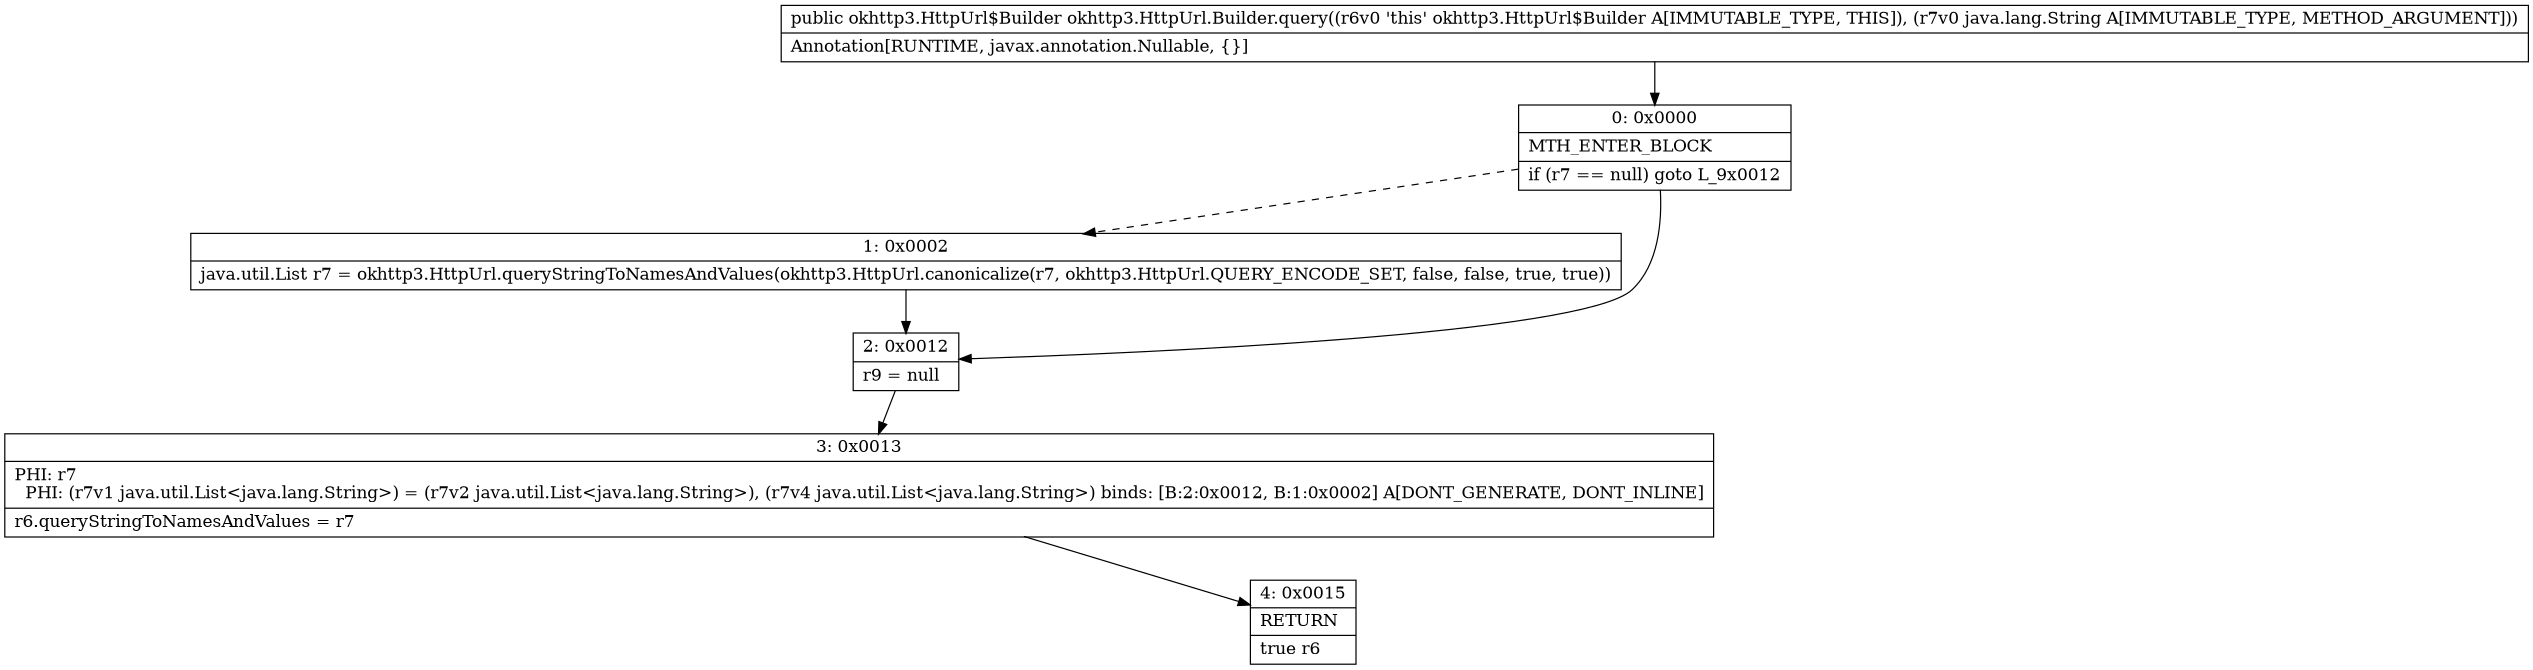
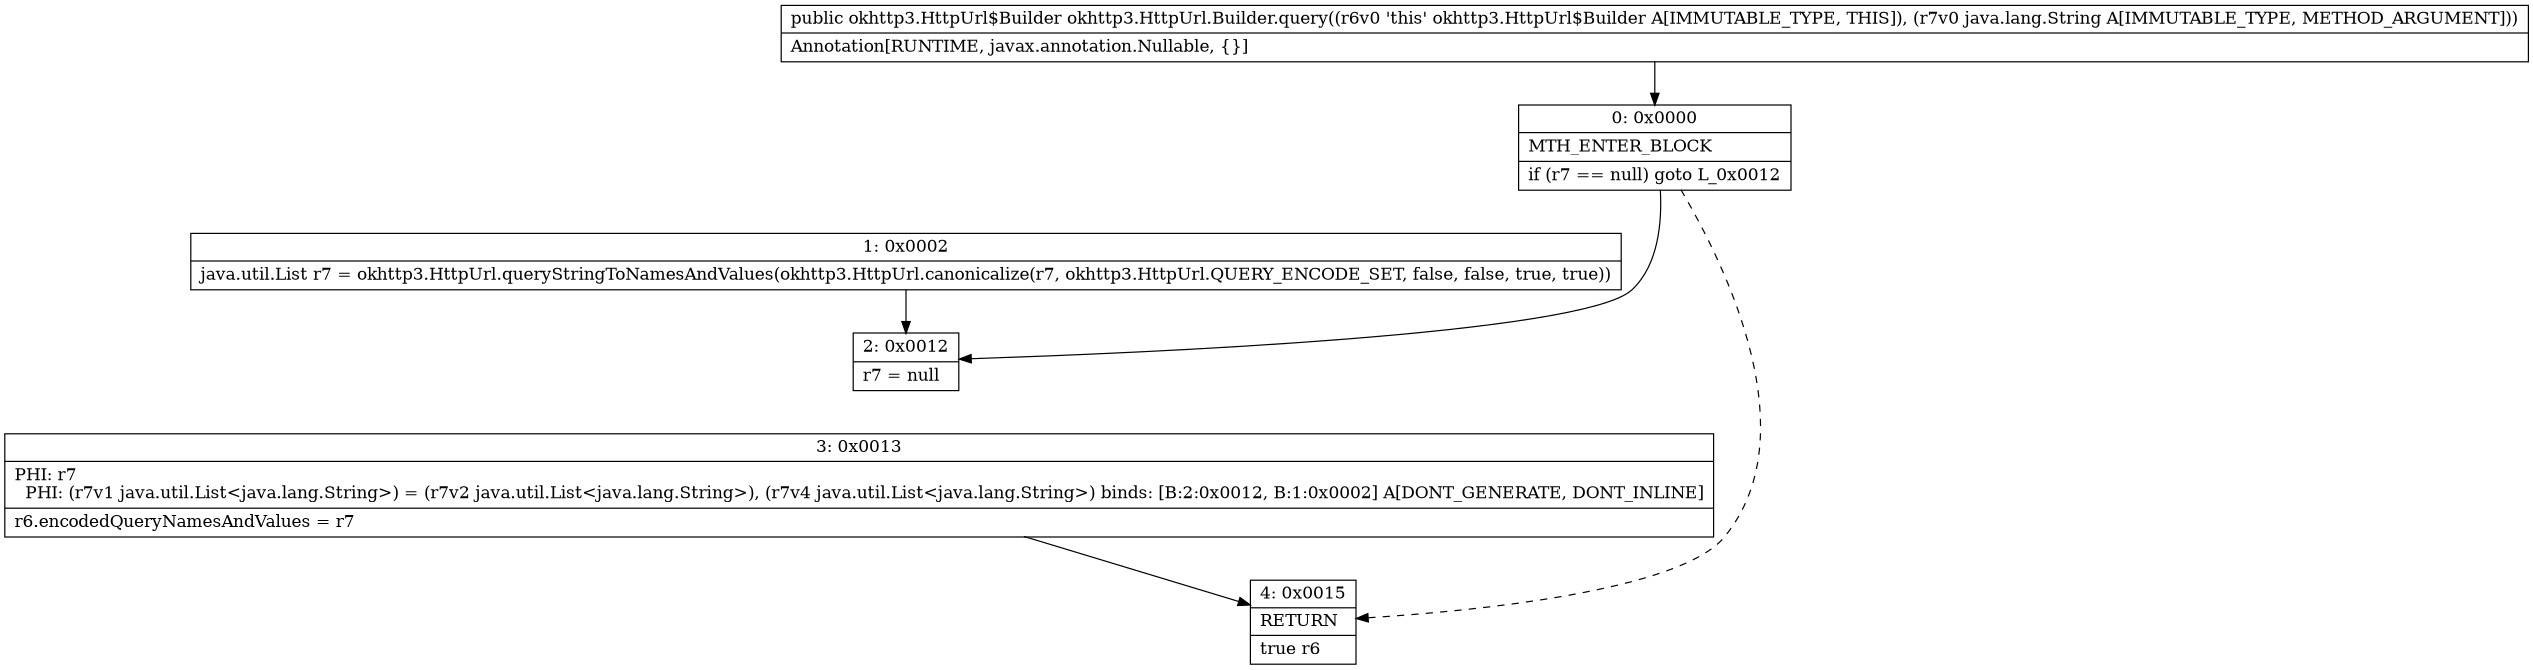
node "0: 0x0000": text "if (r7 == null) goto L_9x0012" -> "if (r7 == null) goto L_0x0012"
edge "0: 0x0000" -> "1: 0x0002": now "0: 0x0000" -> "4: 0x0015"
node "2: 0x0012": text "r9 = null" -> "r7 = null"
edge "2: 0x0012" -> "3: 0x0013": removed
node "3: 0x0013": text "r6.queryStringToNamesAndValues = r7" -> "r6.encodedQueryNamesAndValues = r7"
